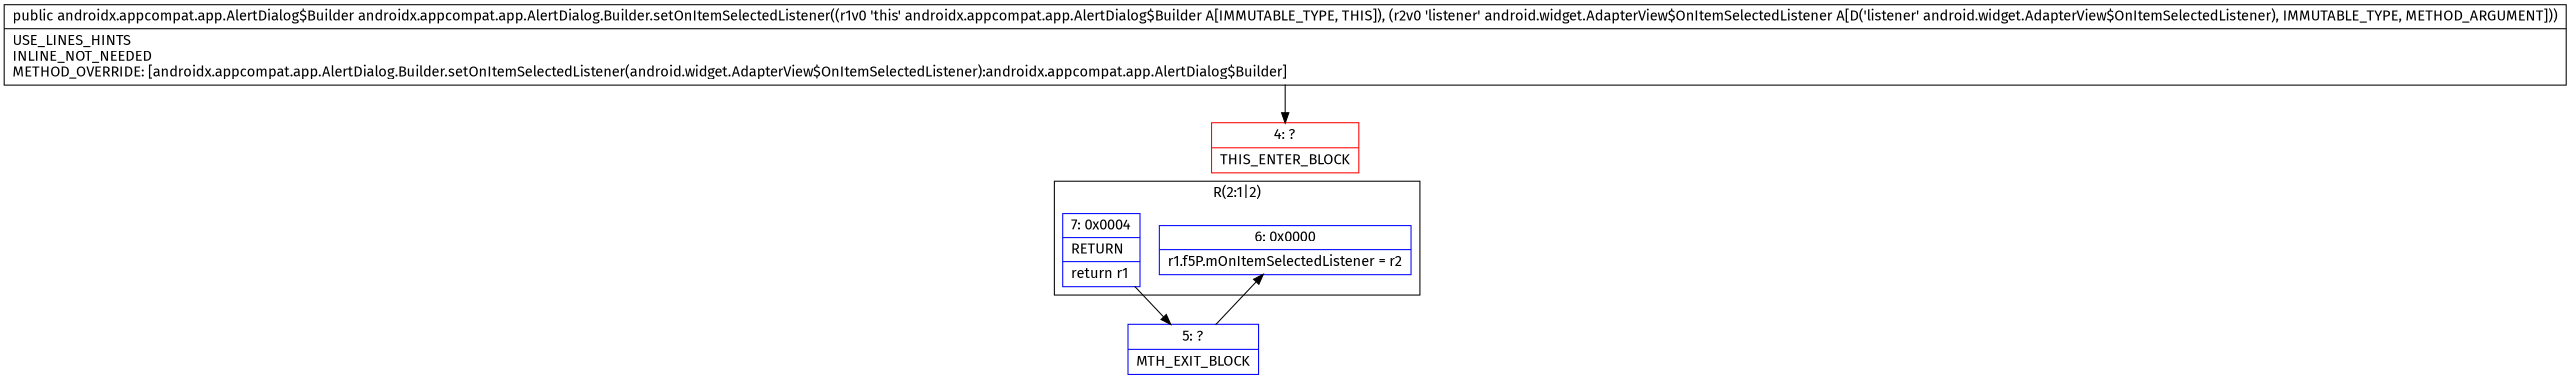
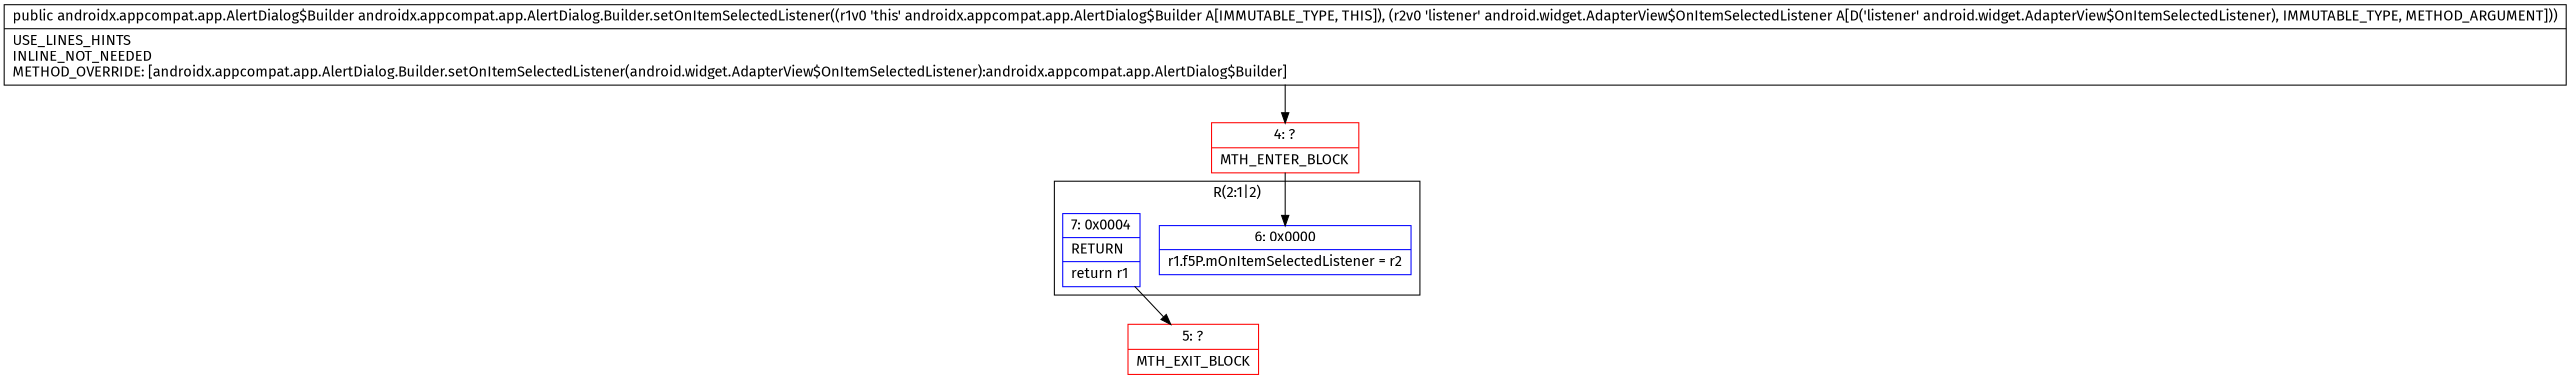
node "4: ?": text "THIS_ENTER_BLOCK" -> "MTH_ENTER_BLOCK"
edge "5: ?" -> "6: 0x0000": now "4: ?" -> "6: 0x0000"
node "5: ?": color blue -> red
